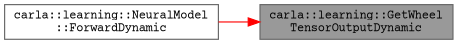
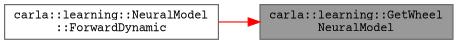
node "carla::learning::GetWheel TensorOutputDynamic": label "carla::learning::GetWheel TensorOutputDynamic" -> "carla::learning::GetWheel NeuralModel"
